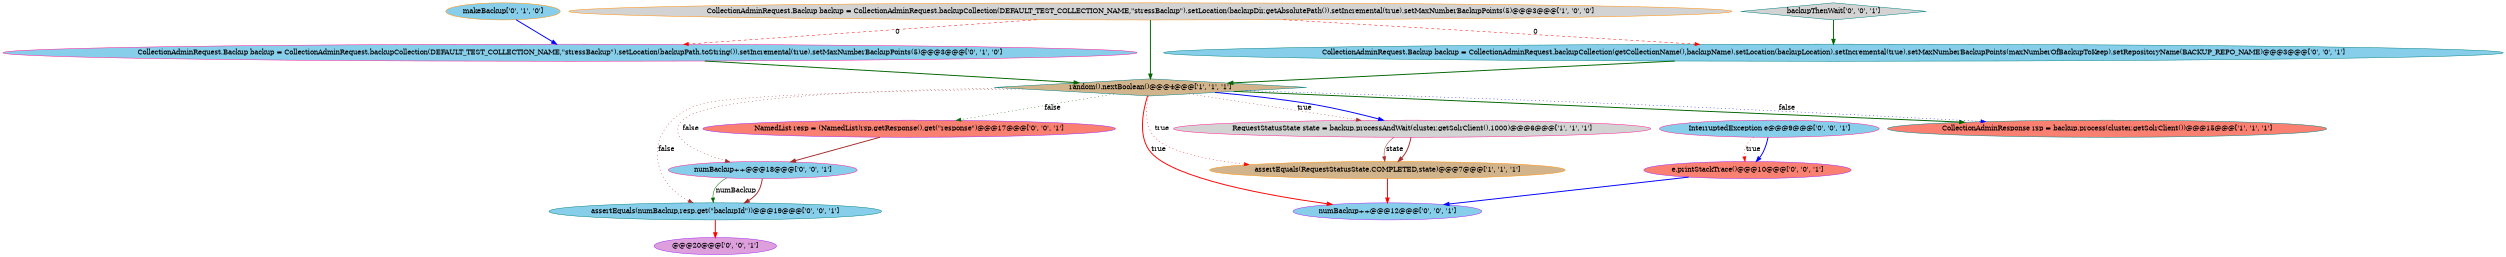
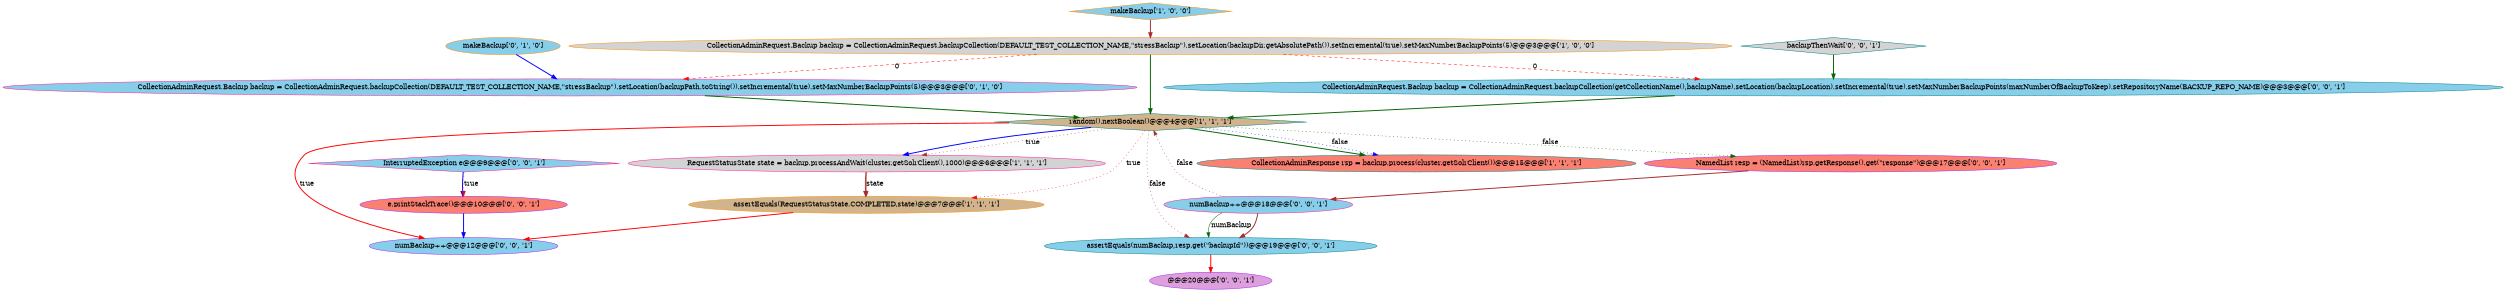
node "makeBackup['1', '0', '0']": added
edge "random().nextBoolean()@@@4@@@['1', '1', '1']" -> "numBackup++@@@18@@@['0', '0', '1']": reversed
node "InterruptedException e@@@9@@@['0', '0', '1']": shape ellipse -> diamond
